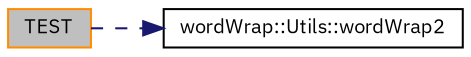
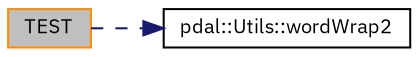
node "wordWrap::Utils::wordWrap2": label "wordWrap::Utils::wordWrap2" -> "pdal::Utils::wordWrap2"
